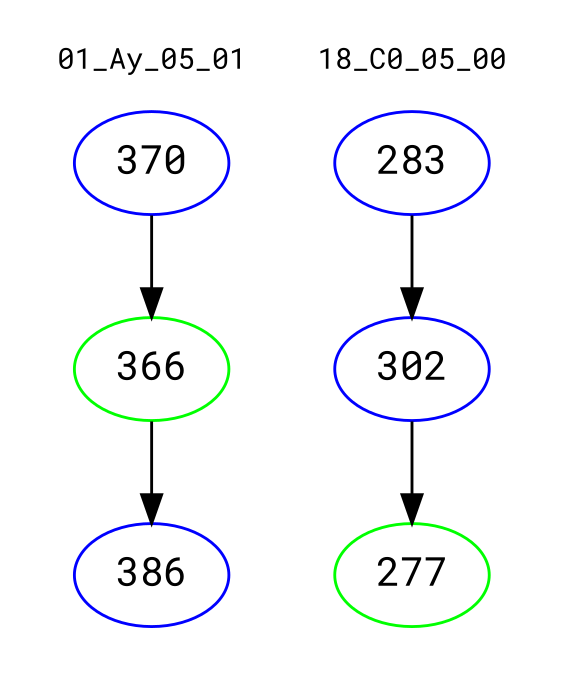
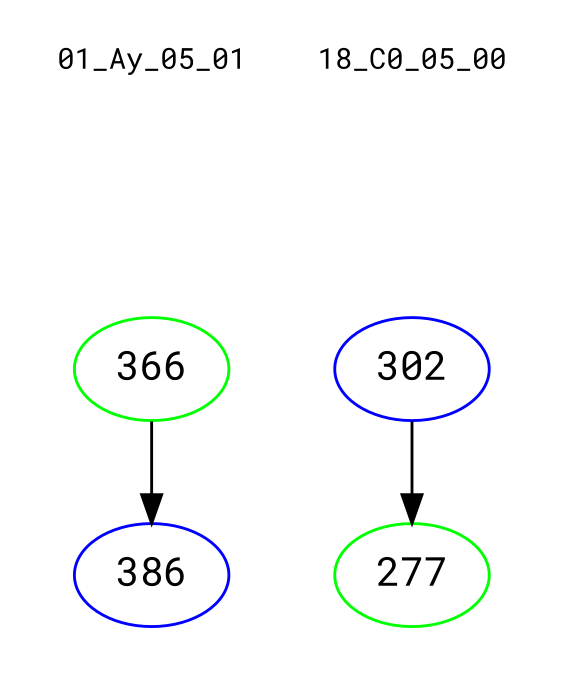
node "370": removed
node "283": removed
